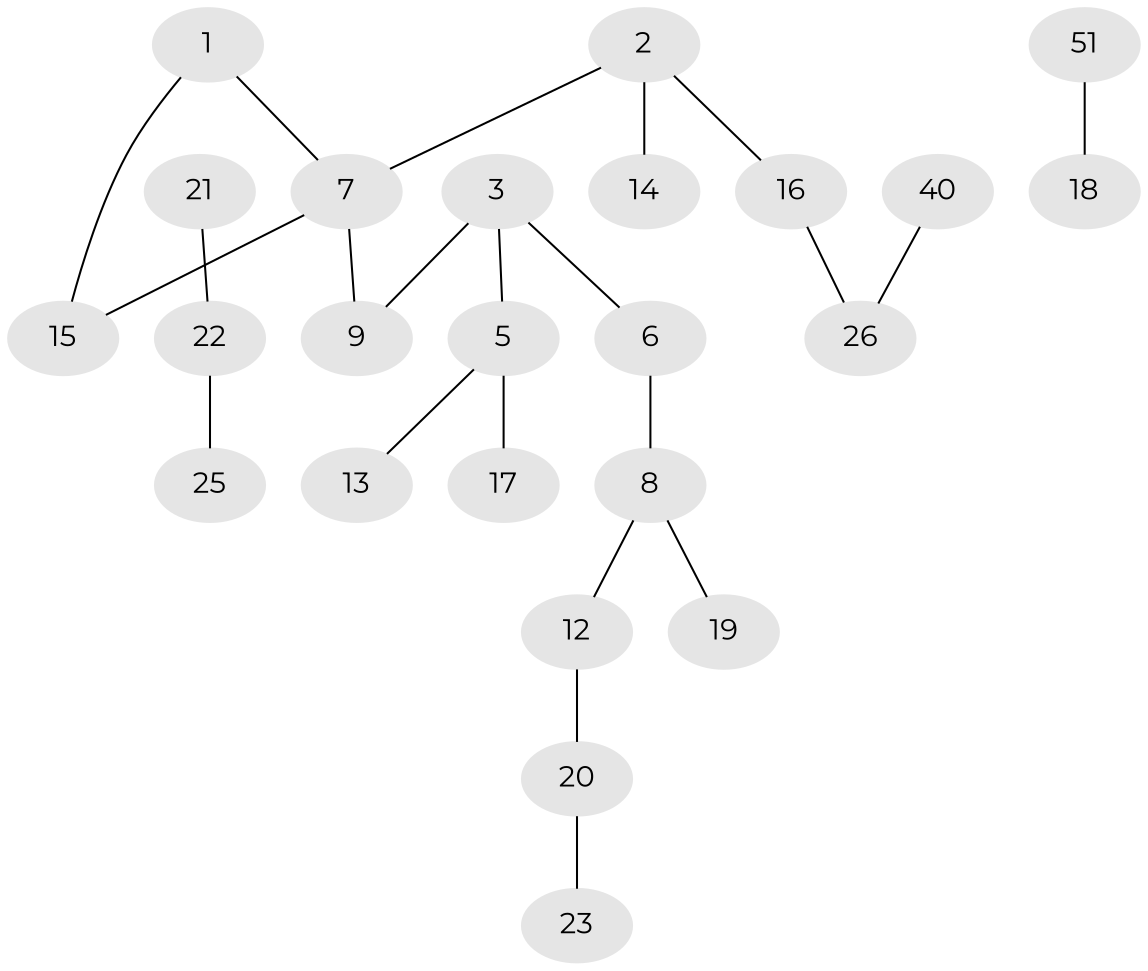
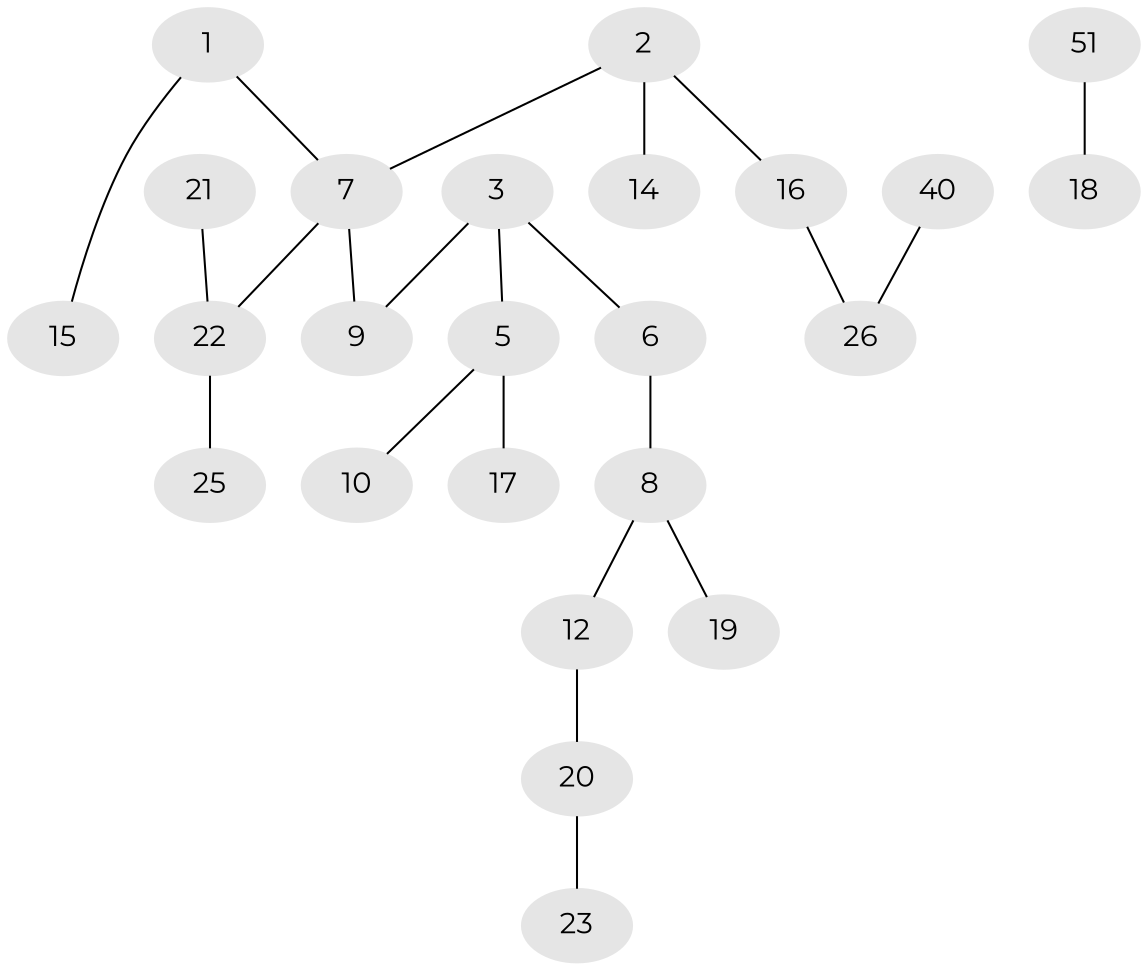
edge "7" -- "15": now "7" -- "22"
node "13": label "13" -> "10"
